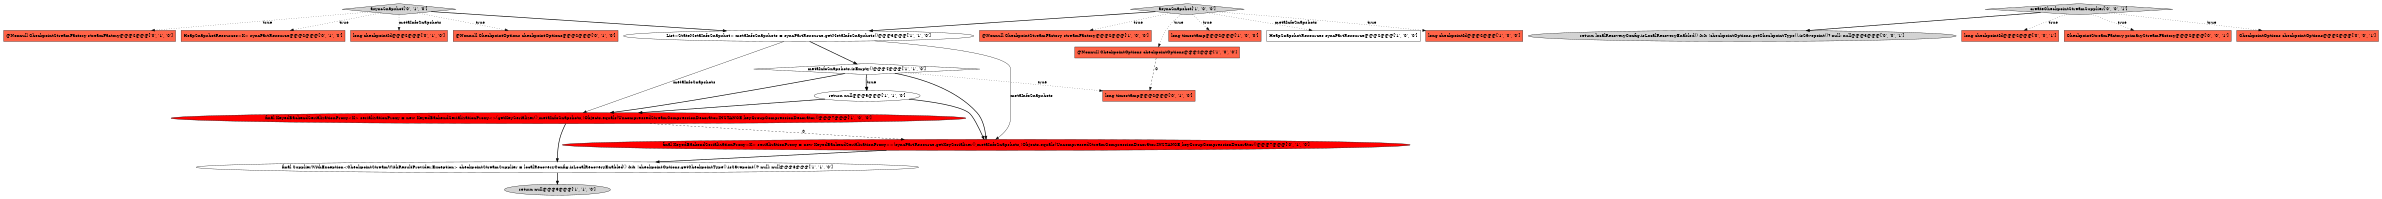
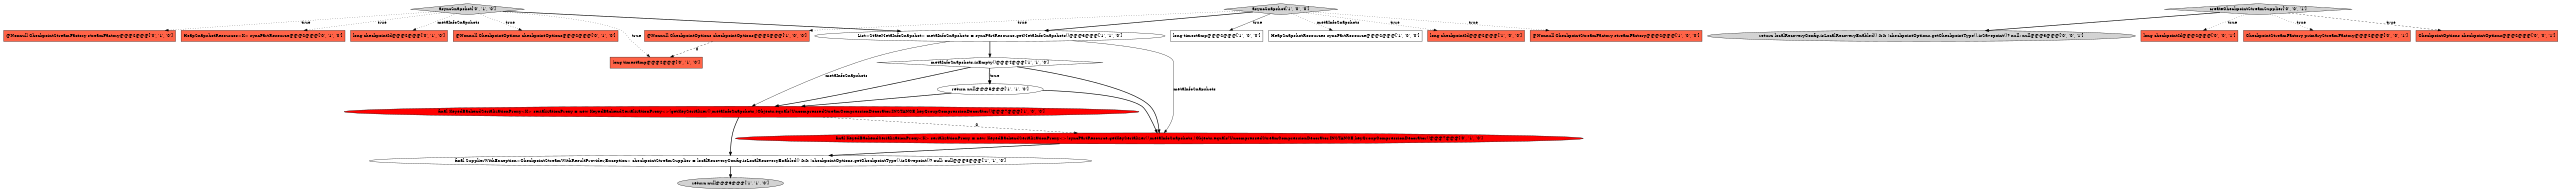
edge "asyncSnapshot['1', '0', '0']" -> "long timestamp@@@2@@@['1', '0', '0']": style dotted -> solid
edge "createCheckpointStreamSupplier['0', '0', '1']" -> "CheckpointOptions checkpointOptions@@@2@@@['0', '0', '1']": style dotted -> dashed
node "long timestamp@@@2@@@['1', '0', '0']": fillcolor tomato -> white
edge "metaInfoSnapshots.isEmpty()@@@4@@@['1', '1', '0']" -> "long timestamp@@@2@@@['0', '1', '0']": now "asyncSnapshot['0', '1', '0']" -> "long timestamp@@@2@@@['0', '1', '0']"
